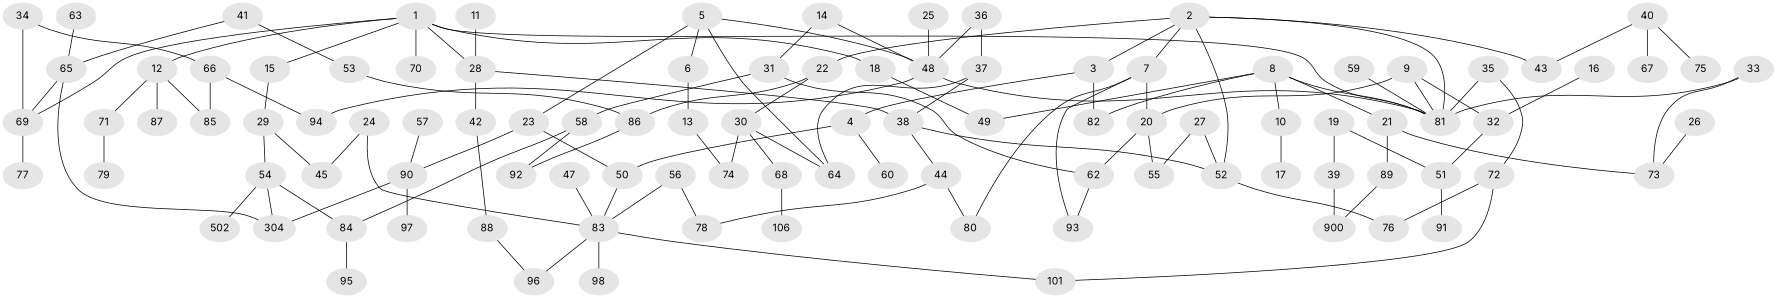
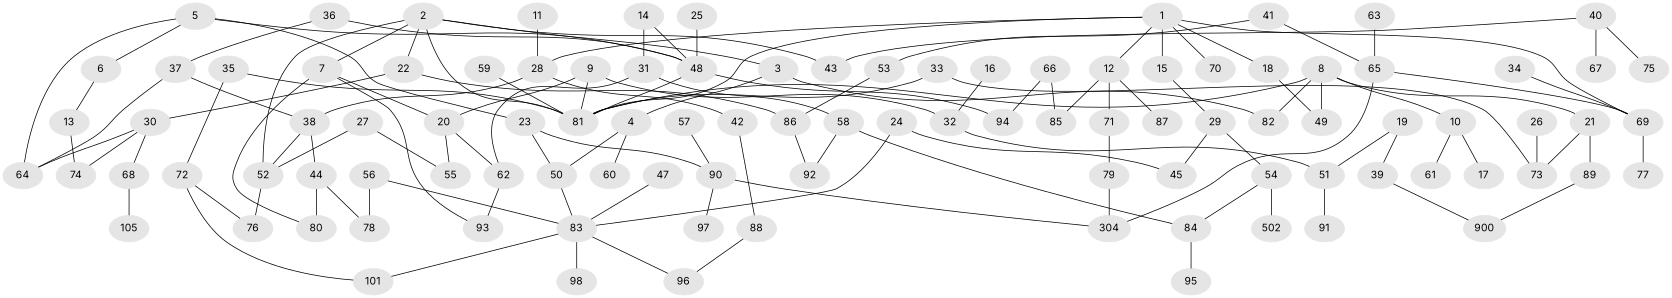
edge "34" -- "66": removed
node "61": added
edge "54" -- "304": now "79" -- "304"
node "106": label "106" -> "105"
